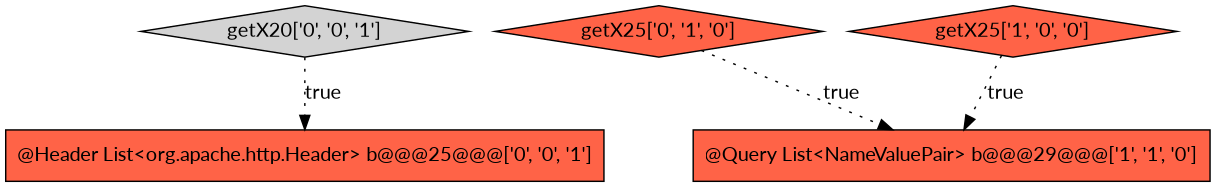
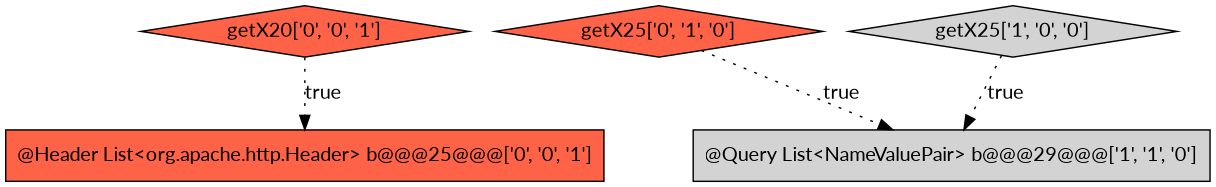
node "getX20['0', '0', '1']": fillcolor lightgray -> tomato
node "getX25['1', '0', '0']": fillcolor tomato -> lightgray
node "@Query List<NameValuePair> b@@@29@@@['1', '1', '0']": fillcolor tomato -> lightgray
